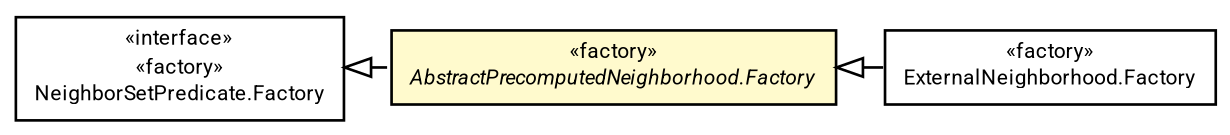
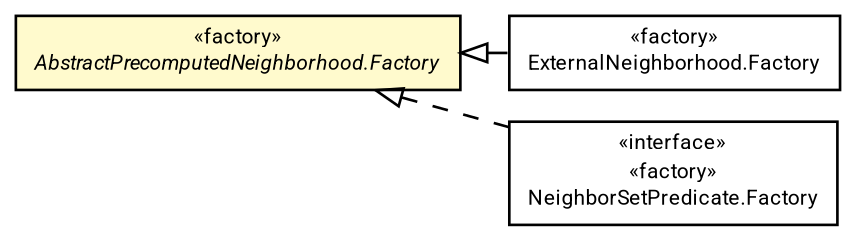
edge "AbstractPrecomputedNeighborhood.Factory" -> "NeighborSetPredicate.Factory": reversed
